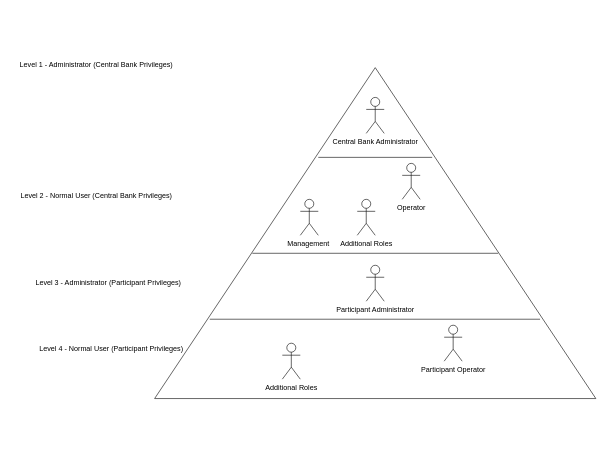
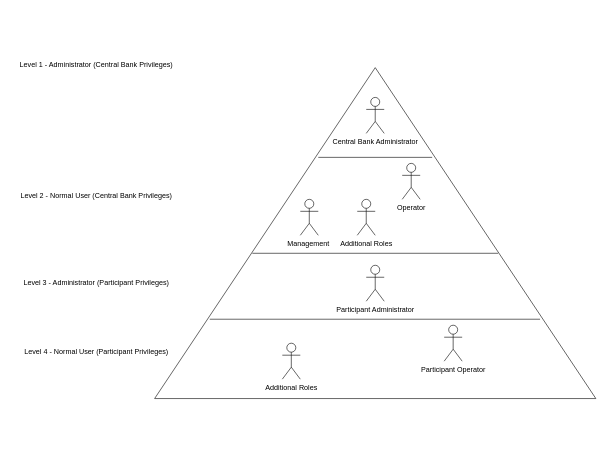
node "Level 3 - Administrator (Participant Privileges)": moved (108, 284) -> (96, 284)
node "Level 4 - Normal User (Participant Privileges)": moved (111, 350) -> (96, 353)
